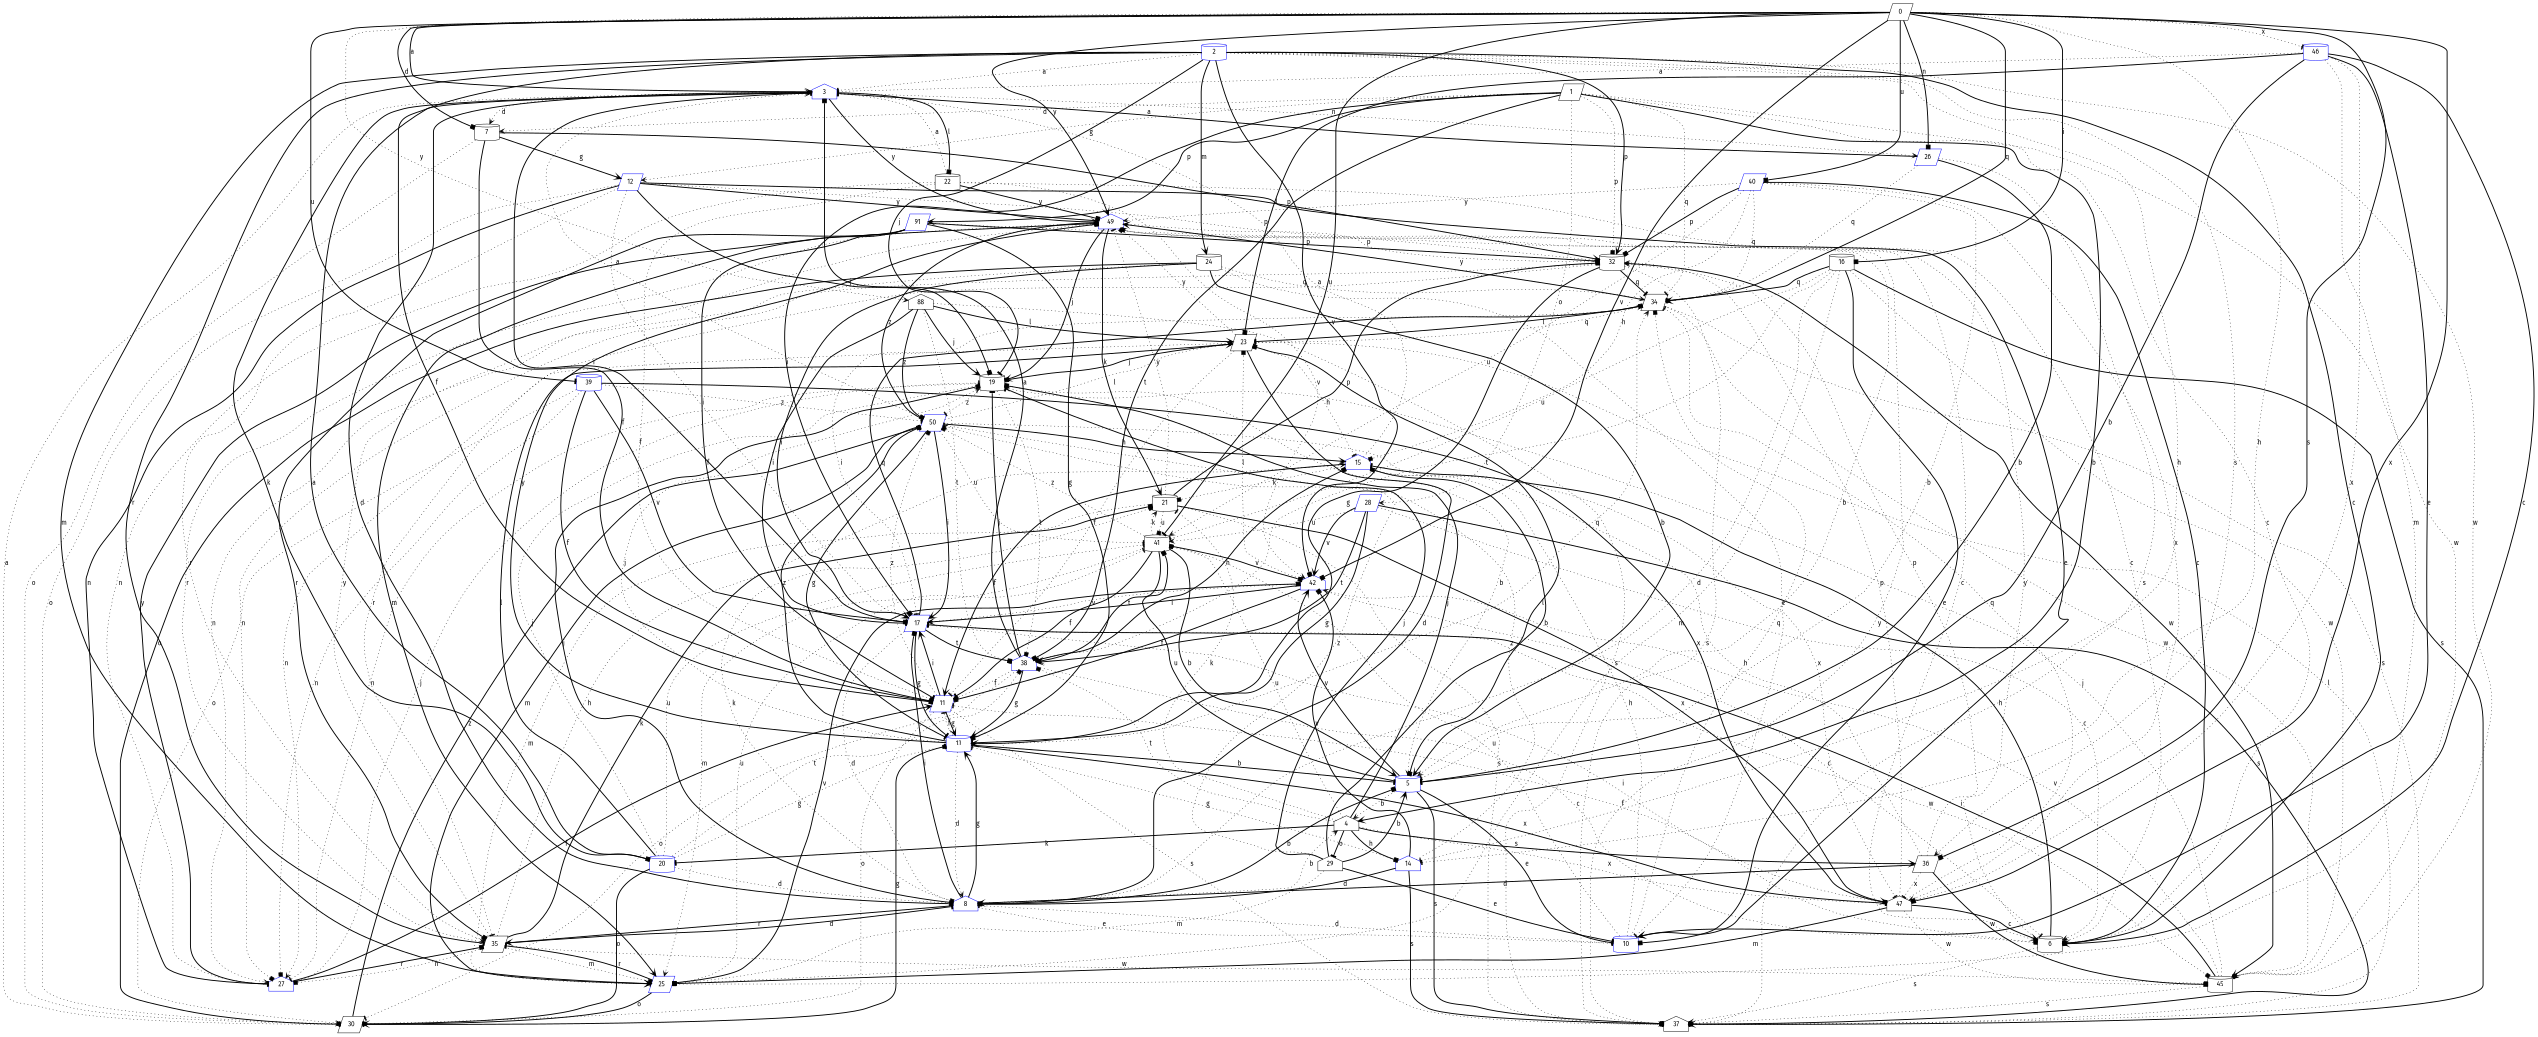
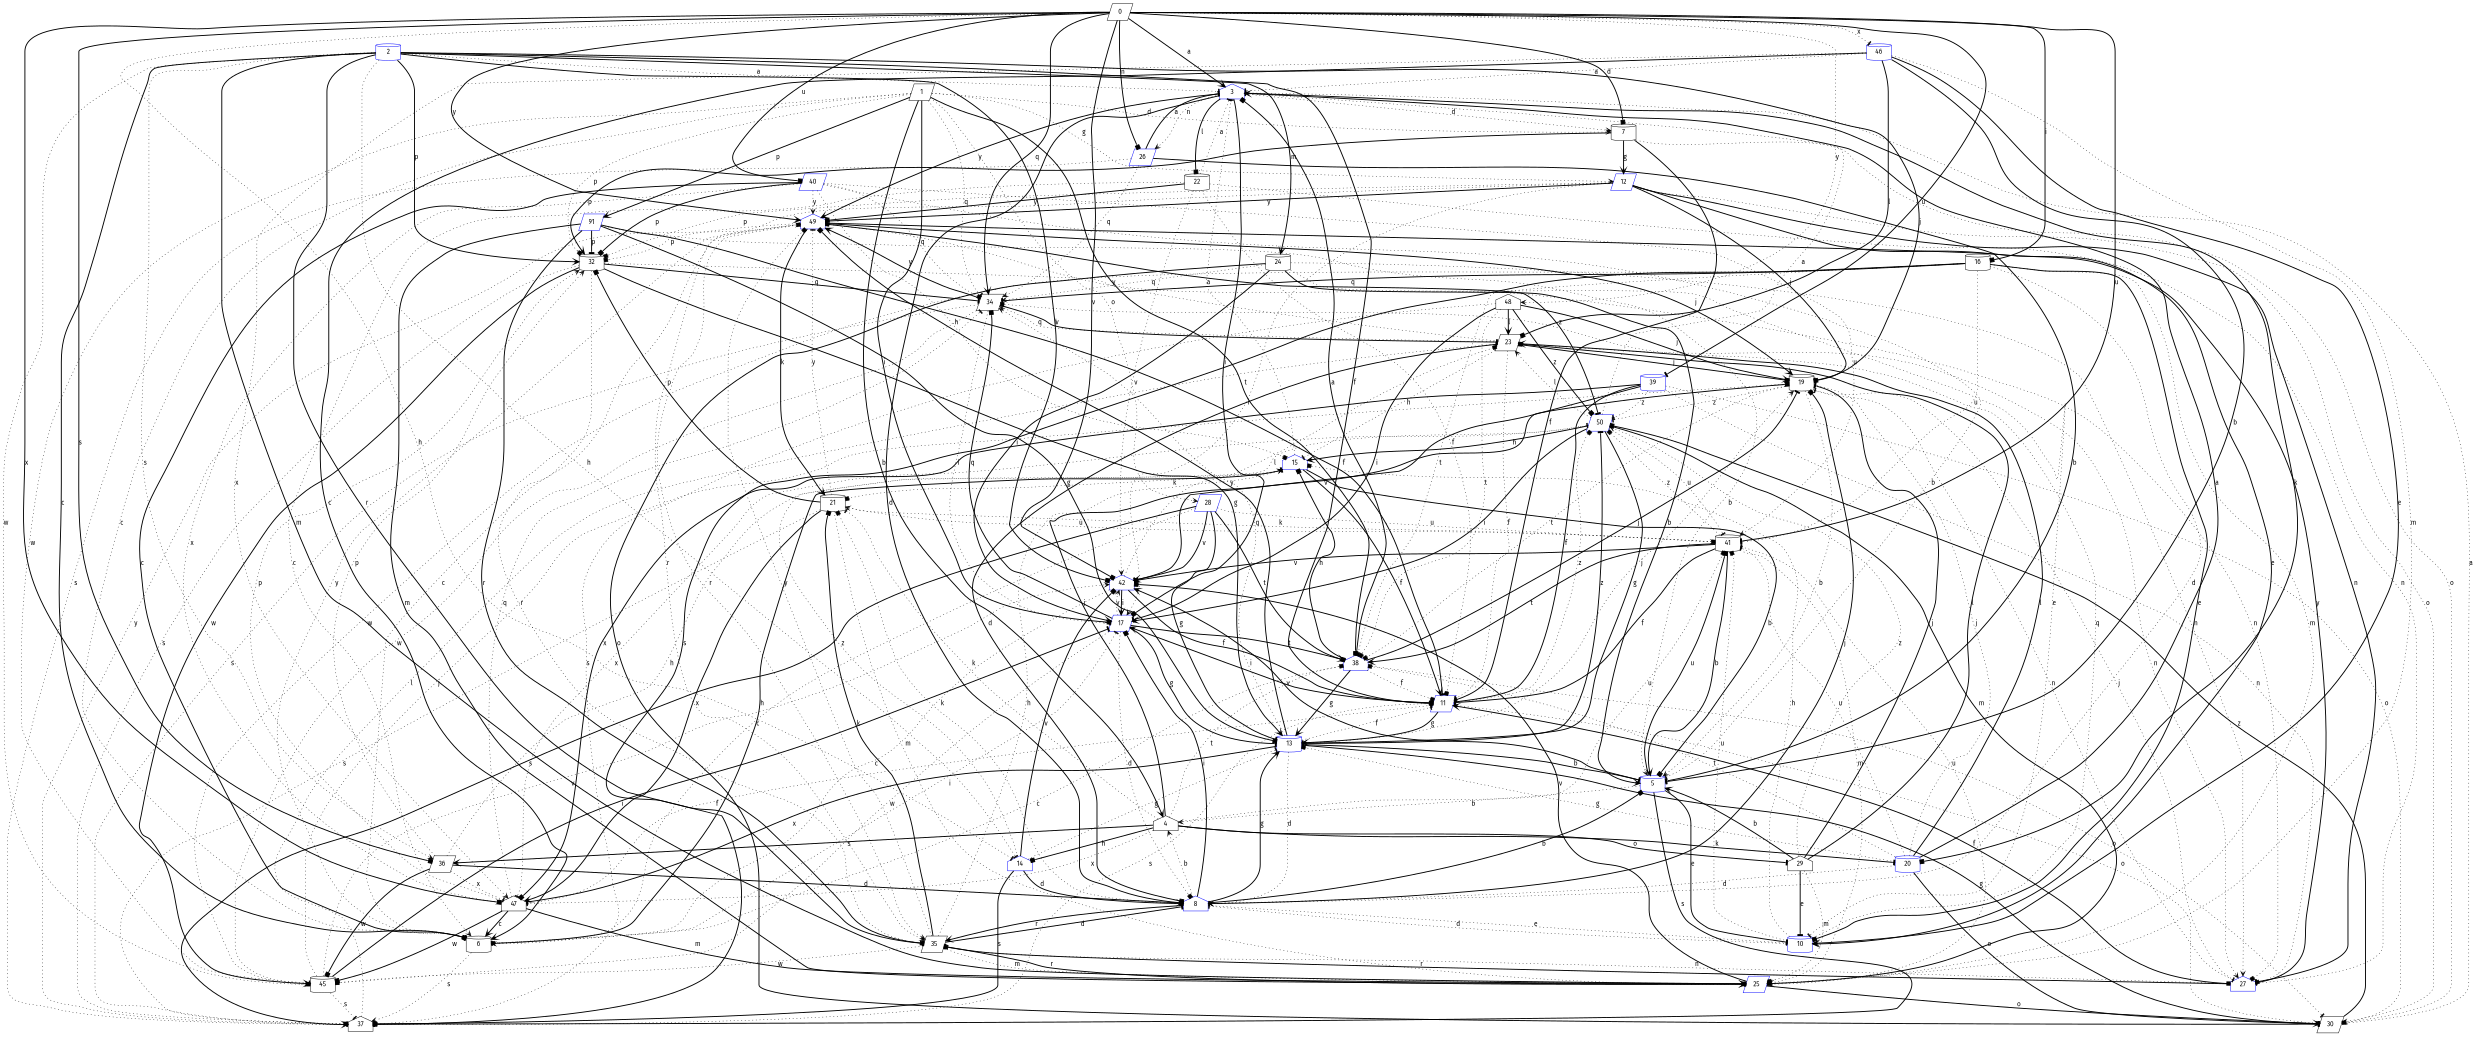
node "88": label "88" -> "48"
edge "39" -> "17": now "39" -> "42"
edge "47" -> "45": style dotted -> bold
